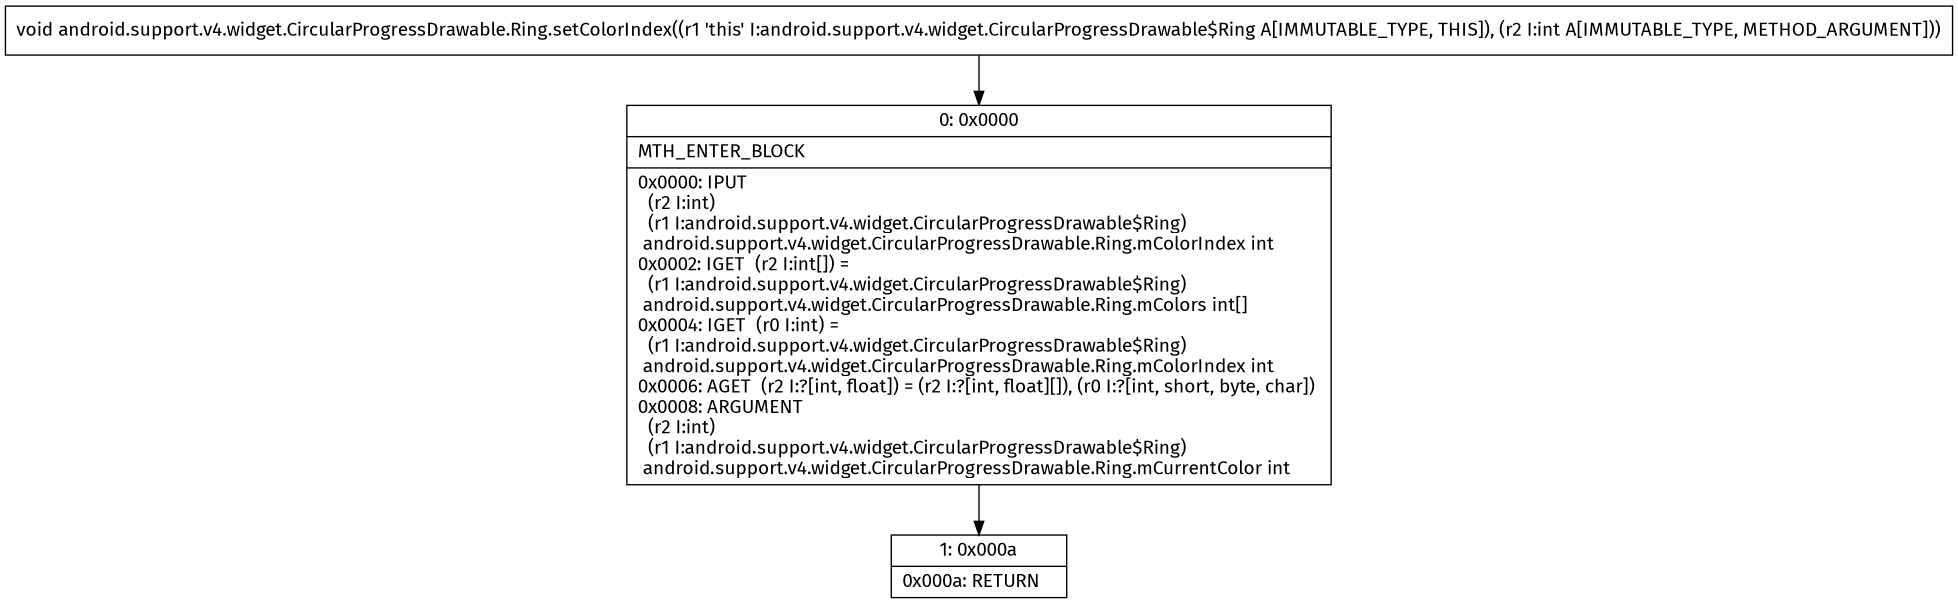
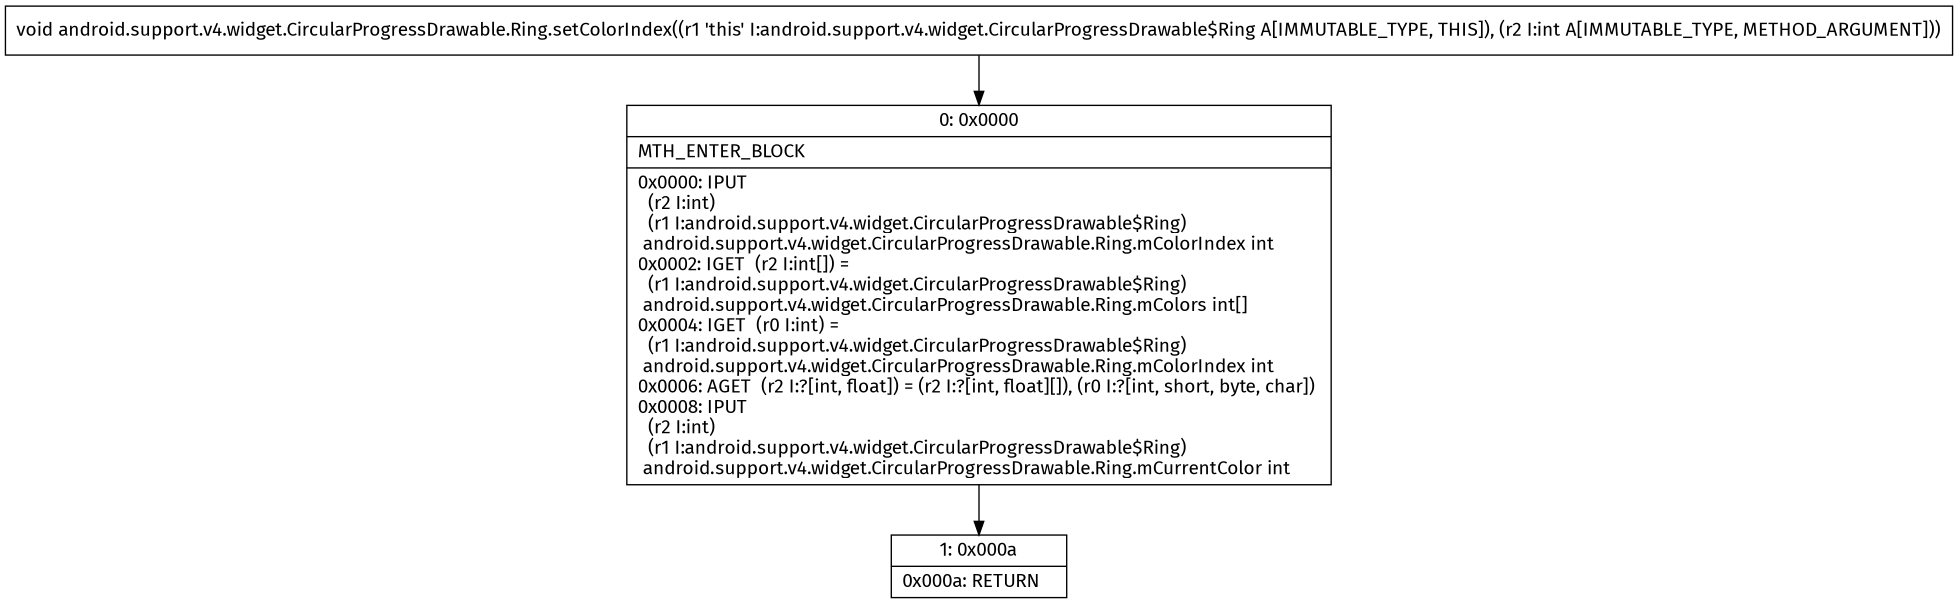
node "0: 0x0000": text "0x0008: ARGUMENT" -> "0x0008: IPUT"
